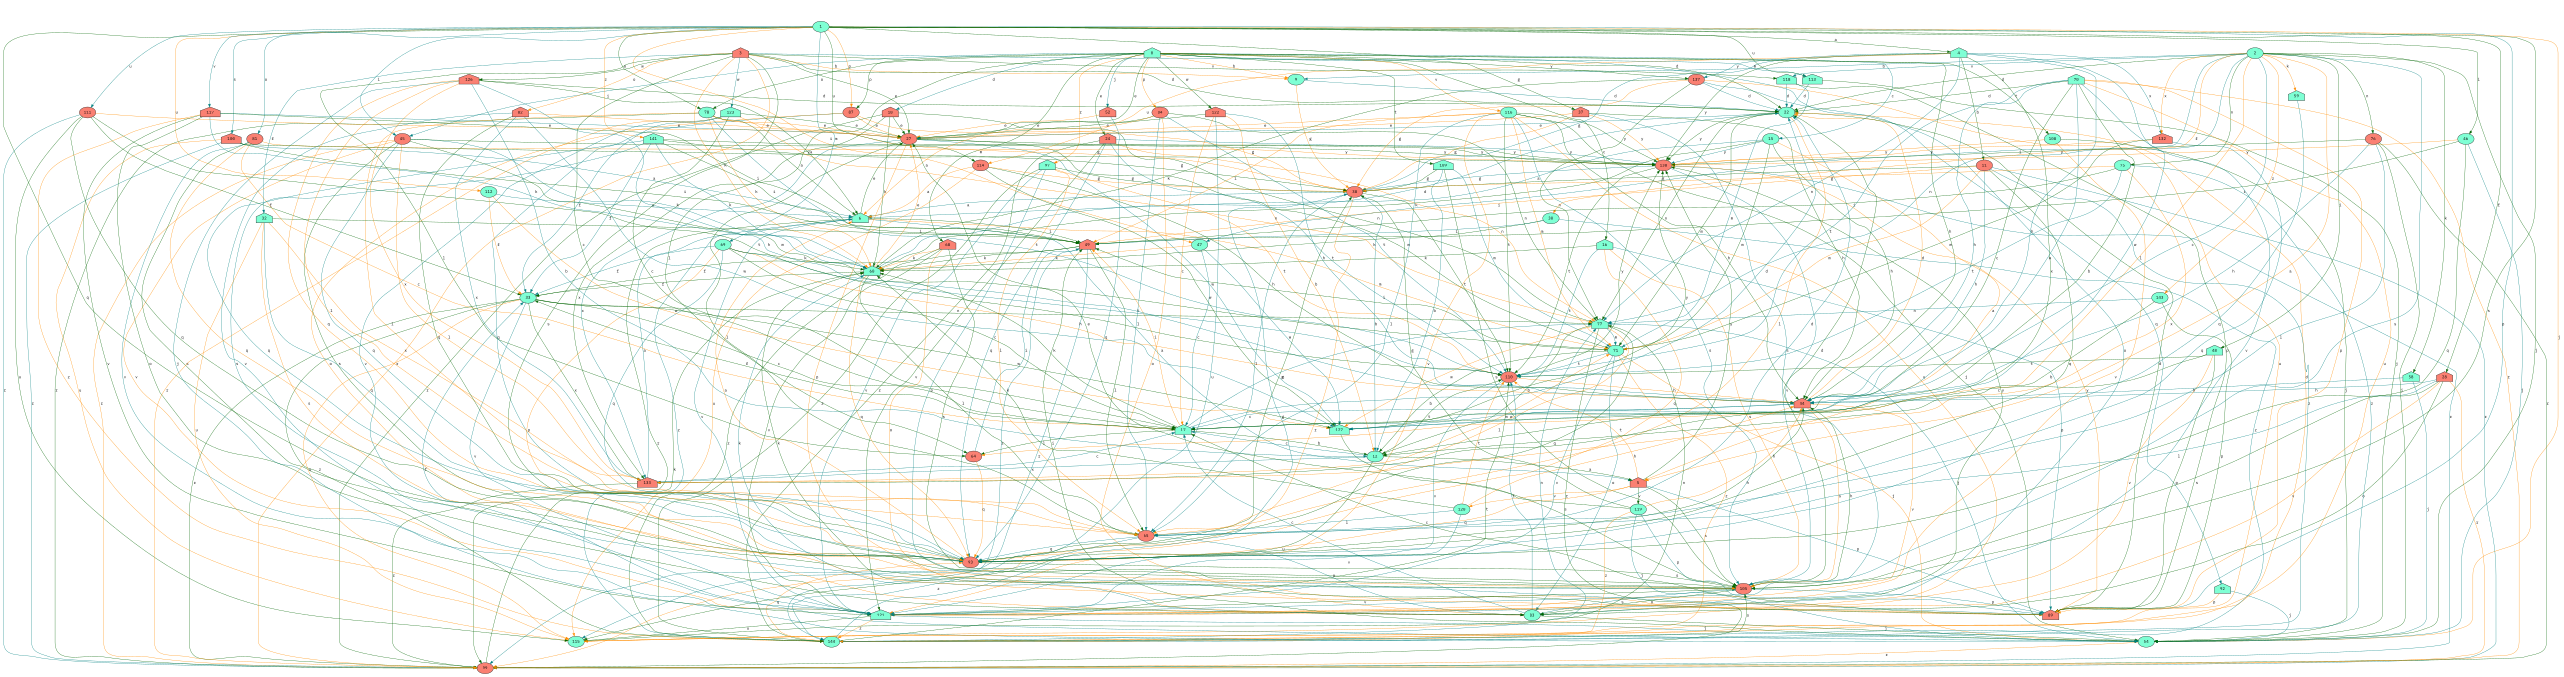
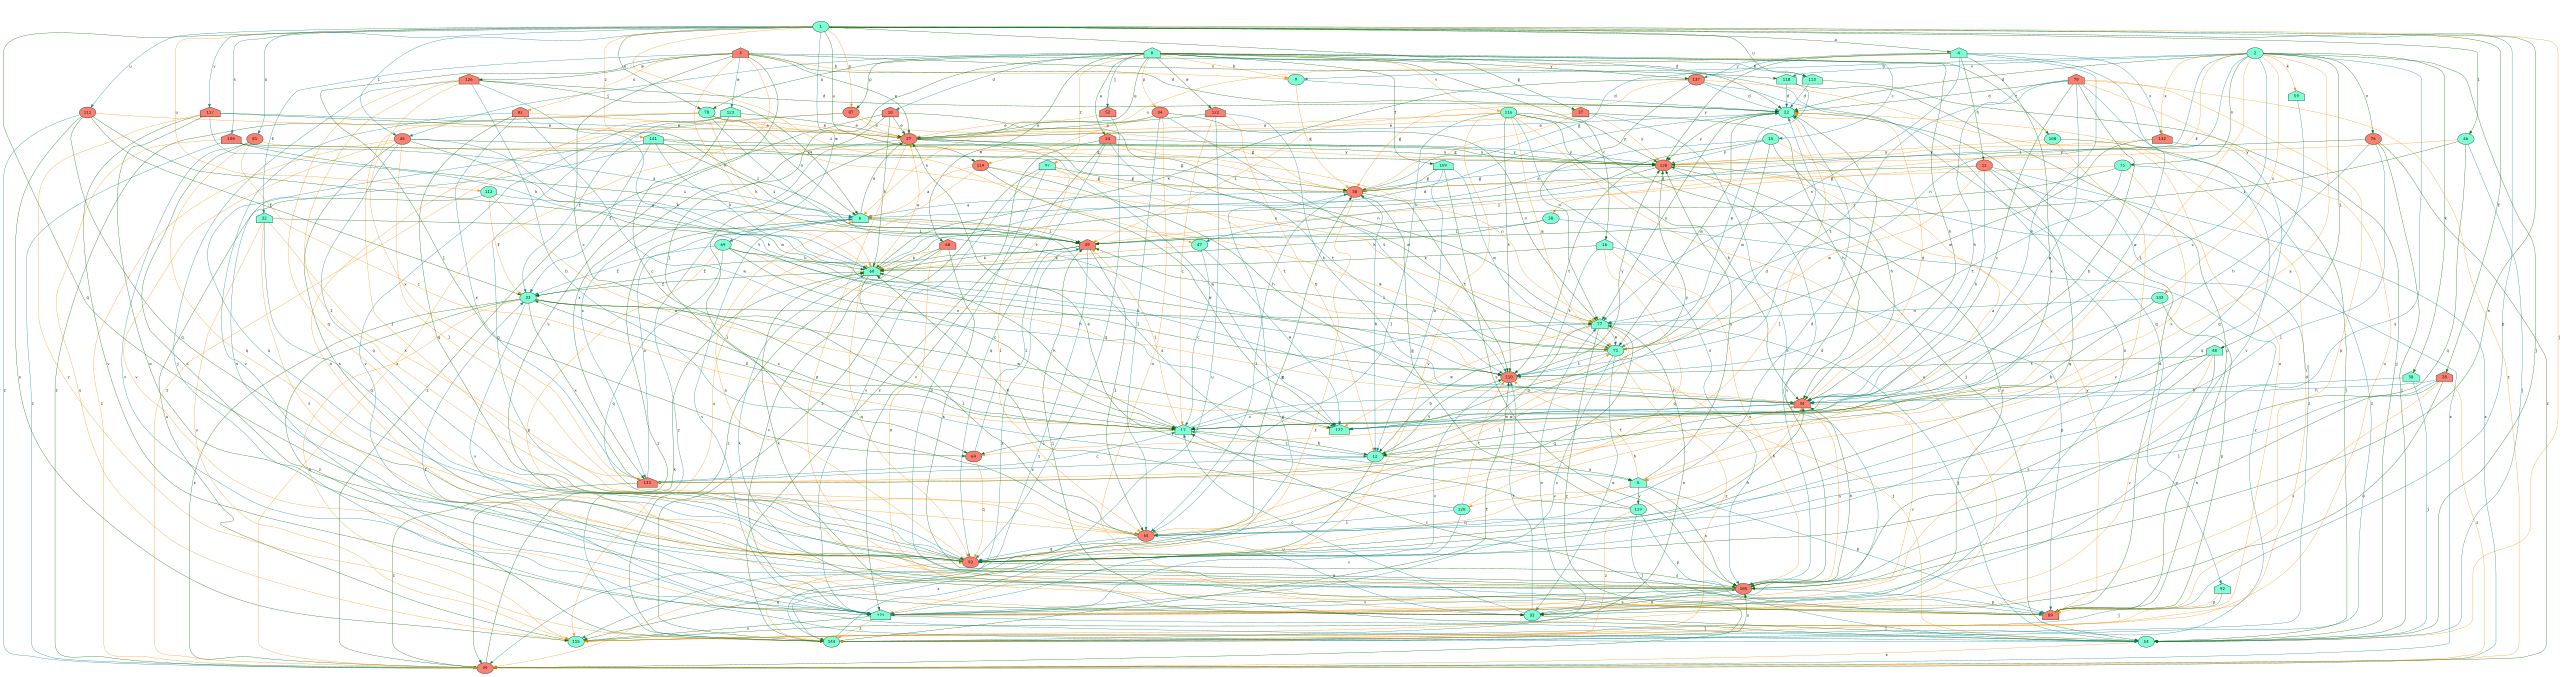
node "70": fillcolor aquamarine -> salmon
edge "112" -> "115": added, label "u"
node "5": fillcolor salmon -> aquamarine
edge "127" -> "105": now "48" -> "105"
edge "92" -> "54": now "92" -> "115"
